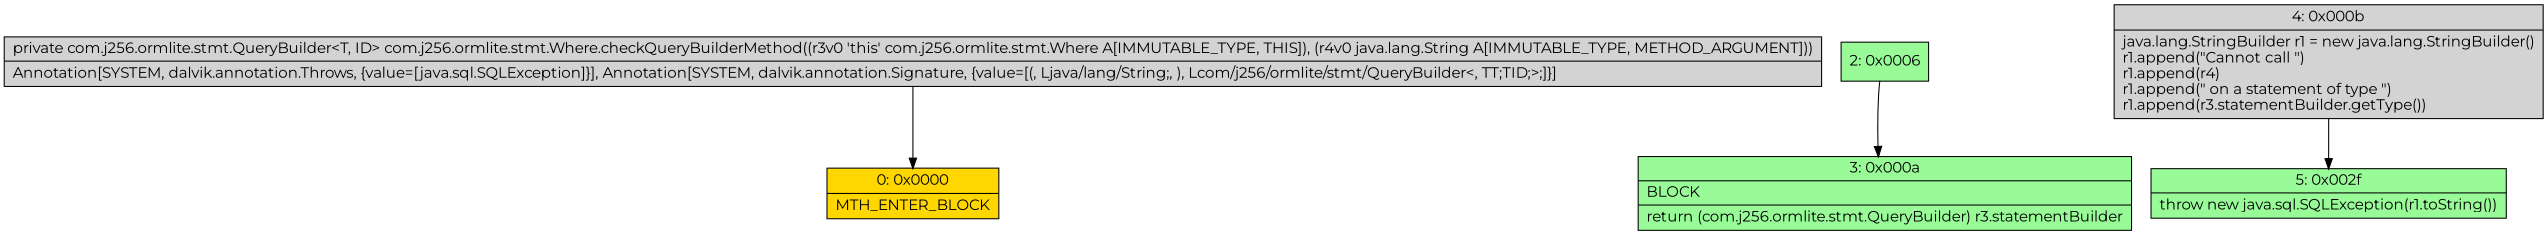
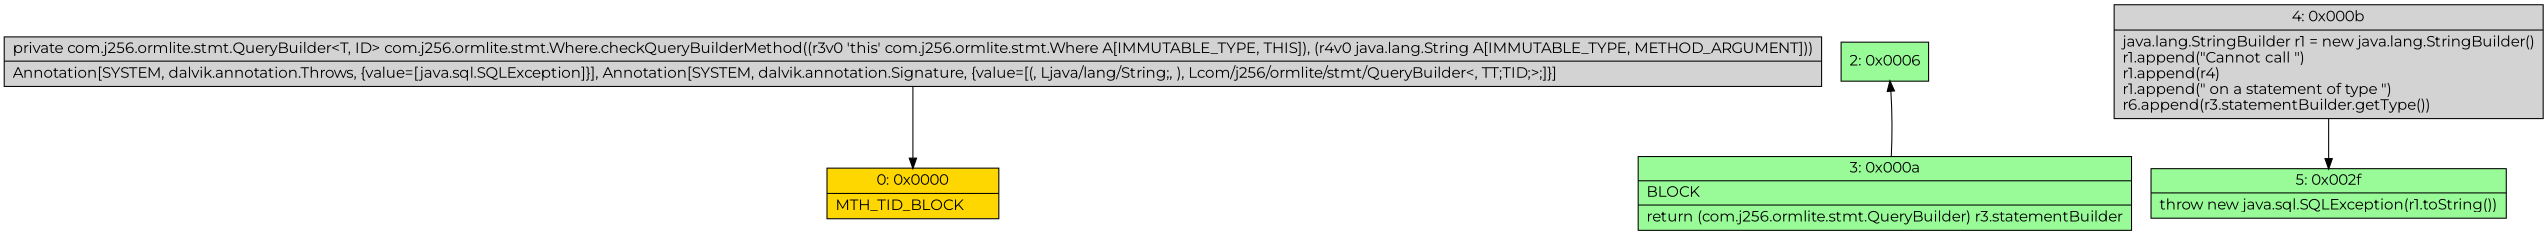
node "4: 0x000b": text "r1.append(r3.statementBuilder.getType())" -> "r6.append(r3.statementBuilder.getType())"
edge "2: 0x0006" -> "3: 0x000a": reversed
node "0: 0x0000": text "MTH_ENTER_BLOCK" -> "MTH_TID_BLOCK"
